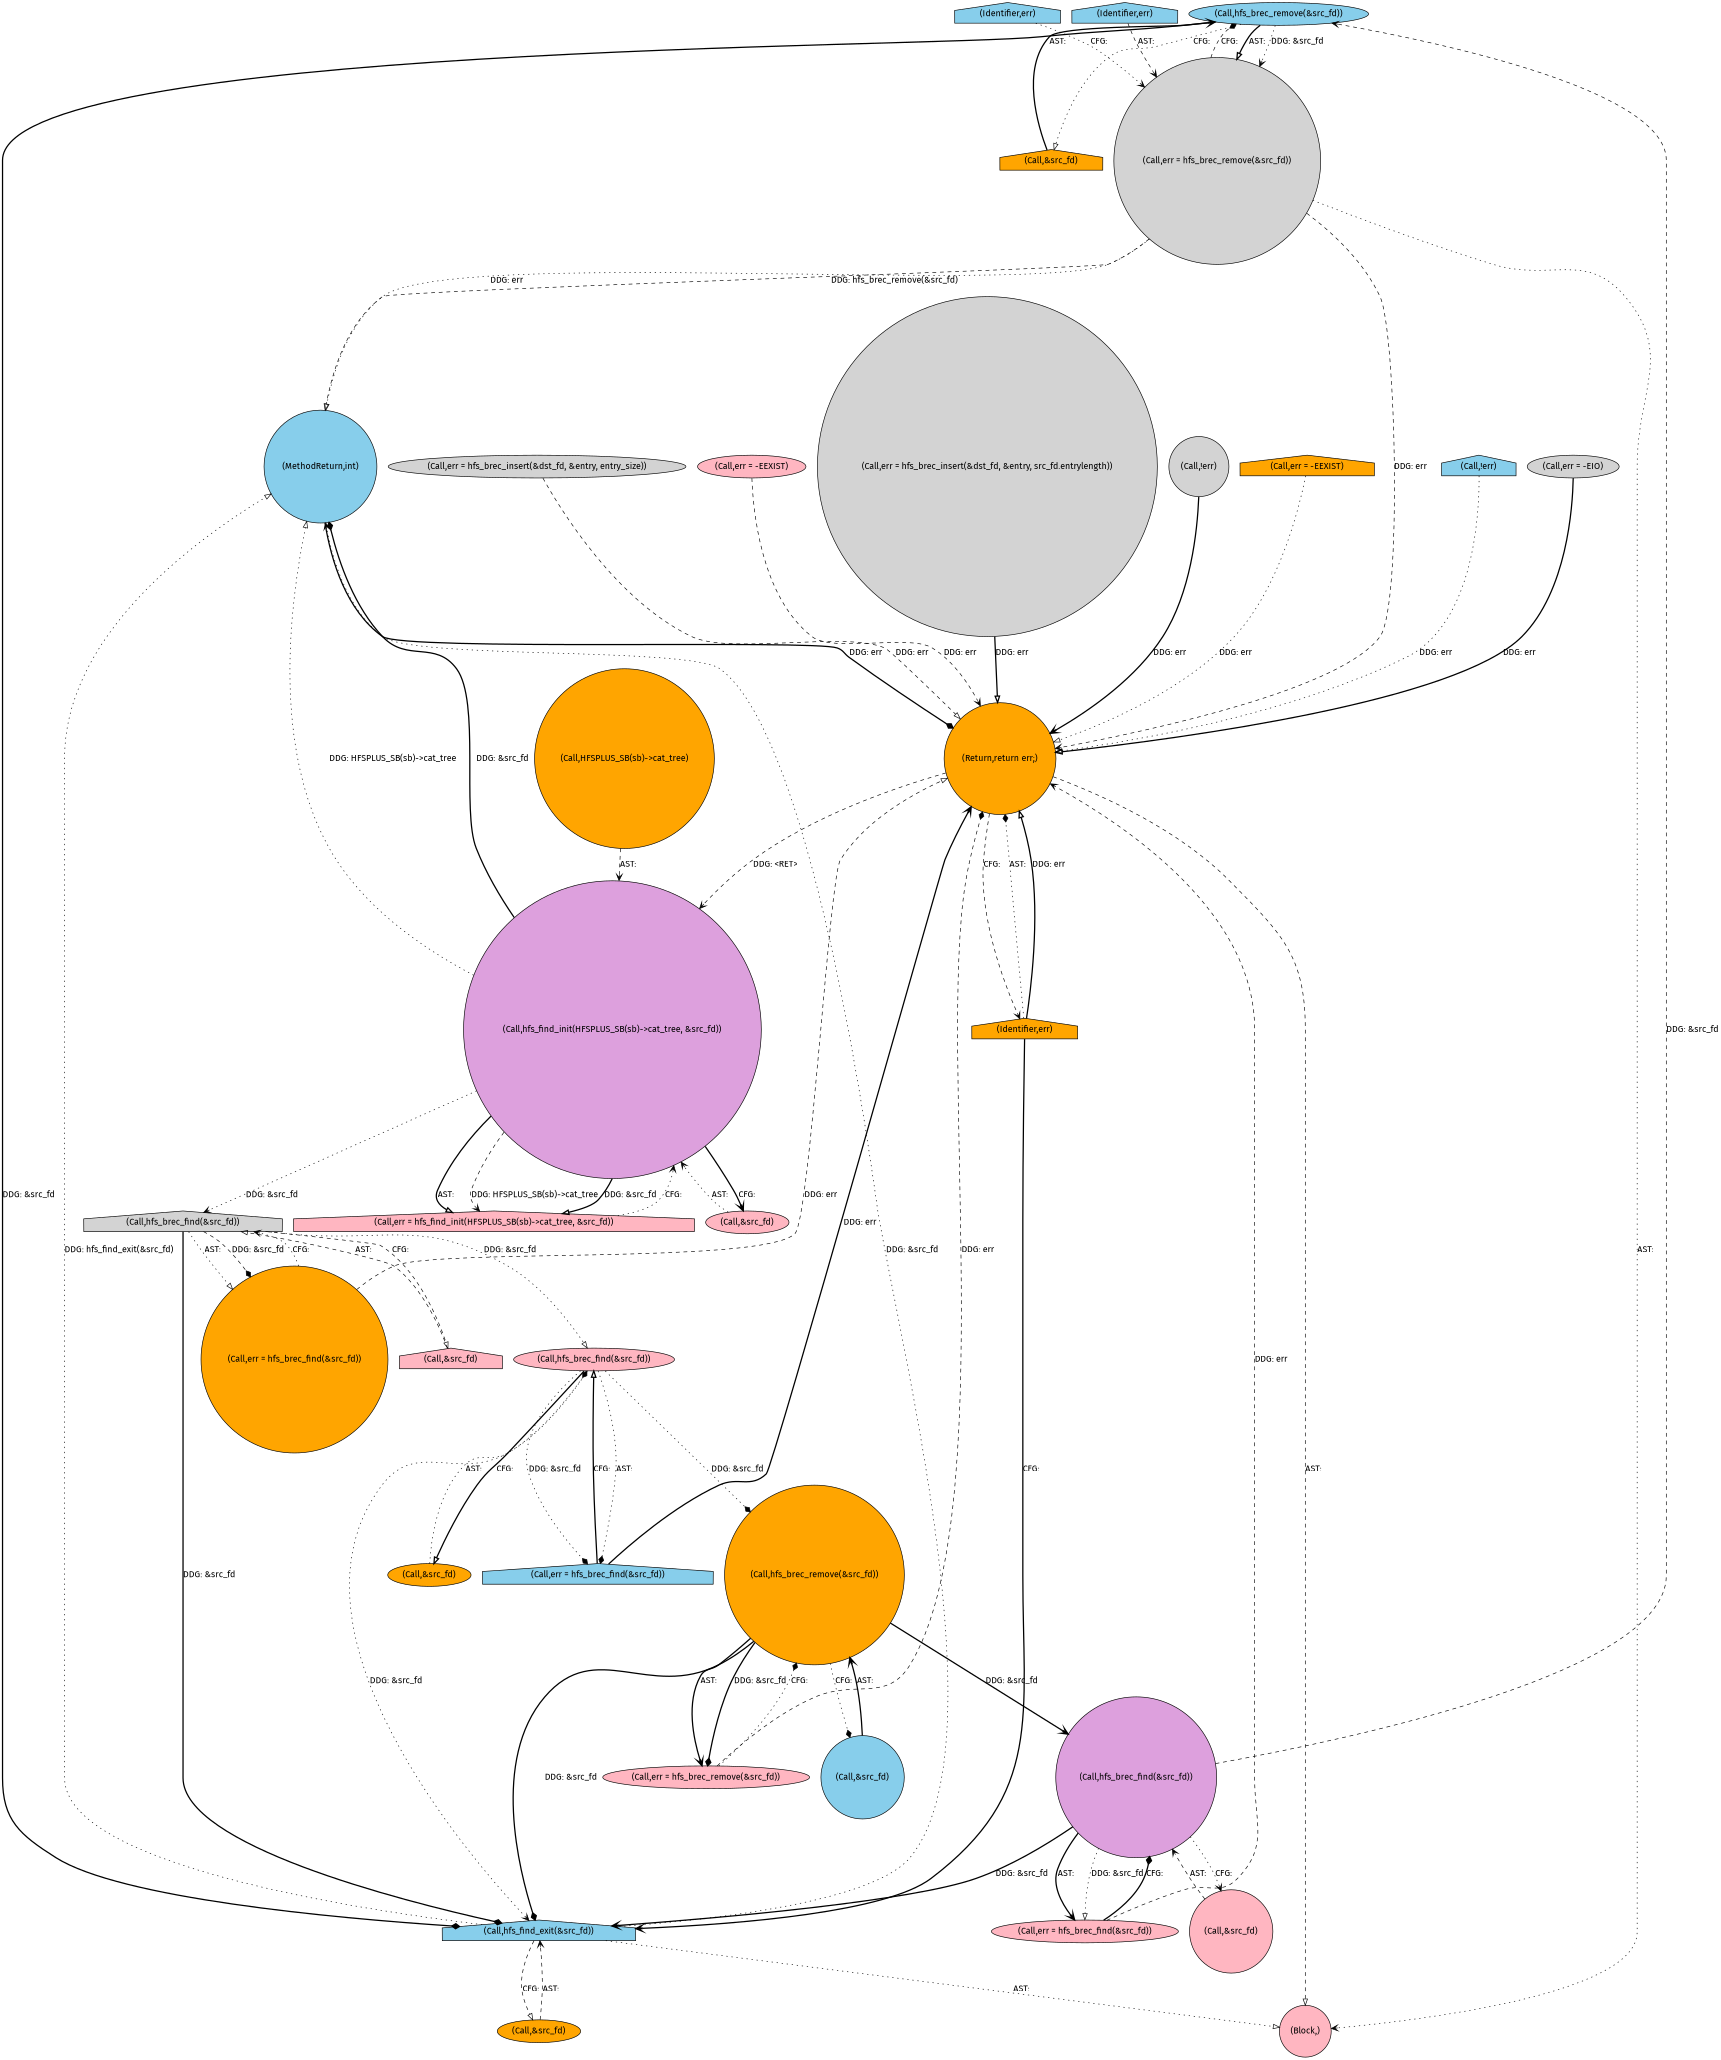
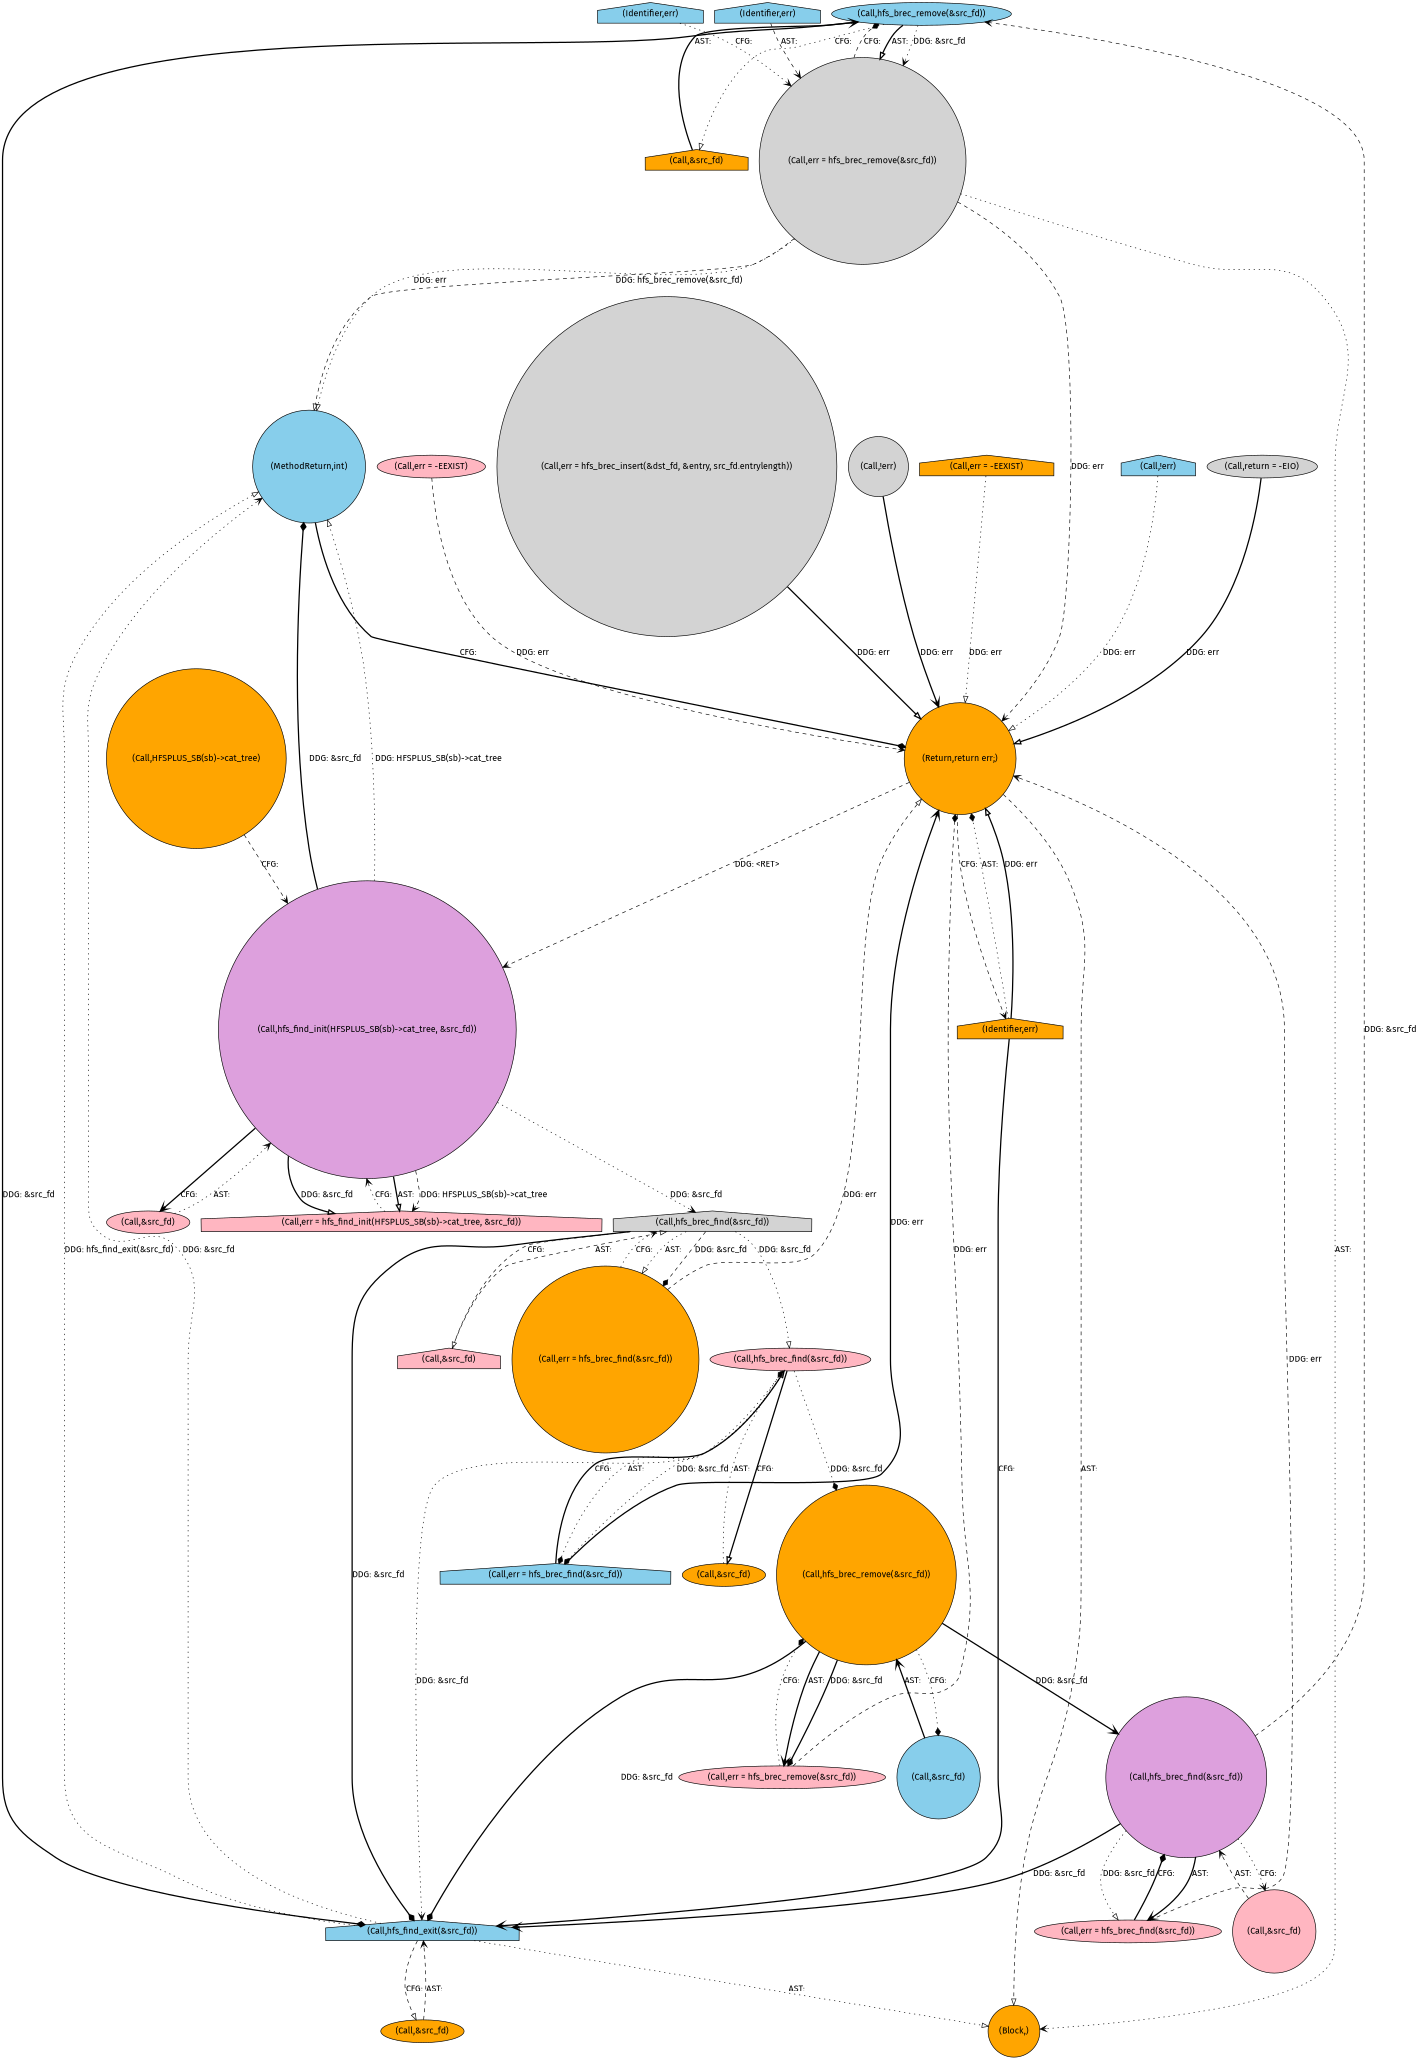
node "(Call,err = hfs_brec_insert(&dst_fd, &entry, entry_size))": removed
node "(Call,err = -EIO)": label "(Call,err = -EIO)" -> "(Call,return = -EIO)"
edge "(MethodReturn,int)" -> "(Return,return err;)": label "DDG: err" -> "CFG: "
edge "(Call,HFSPLUS_SB(sb)->cat_tree)" -> "(Call,hfs_find_init(HFSPLUS_SB(sb)->cat_tree, &src_fd))": label "AST: " -> "CFG: "
node "(Block,)": fillcolor lightpink -> orange
